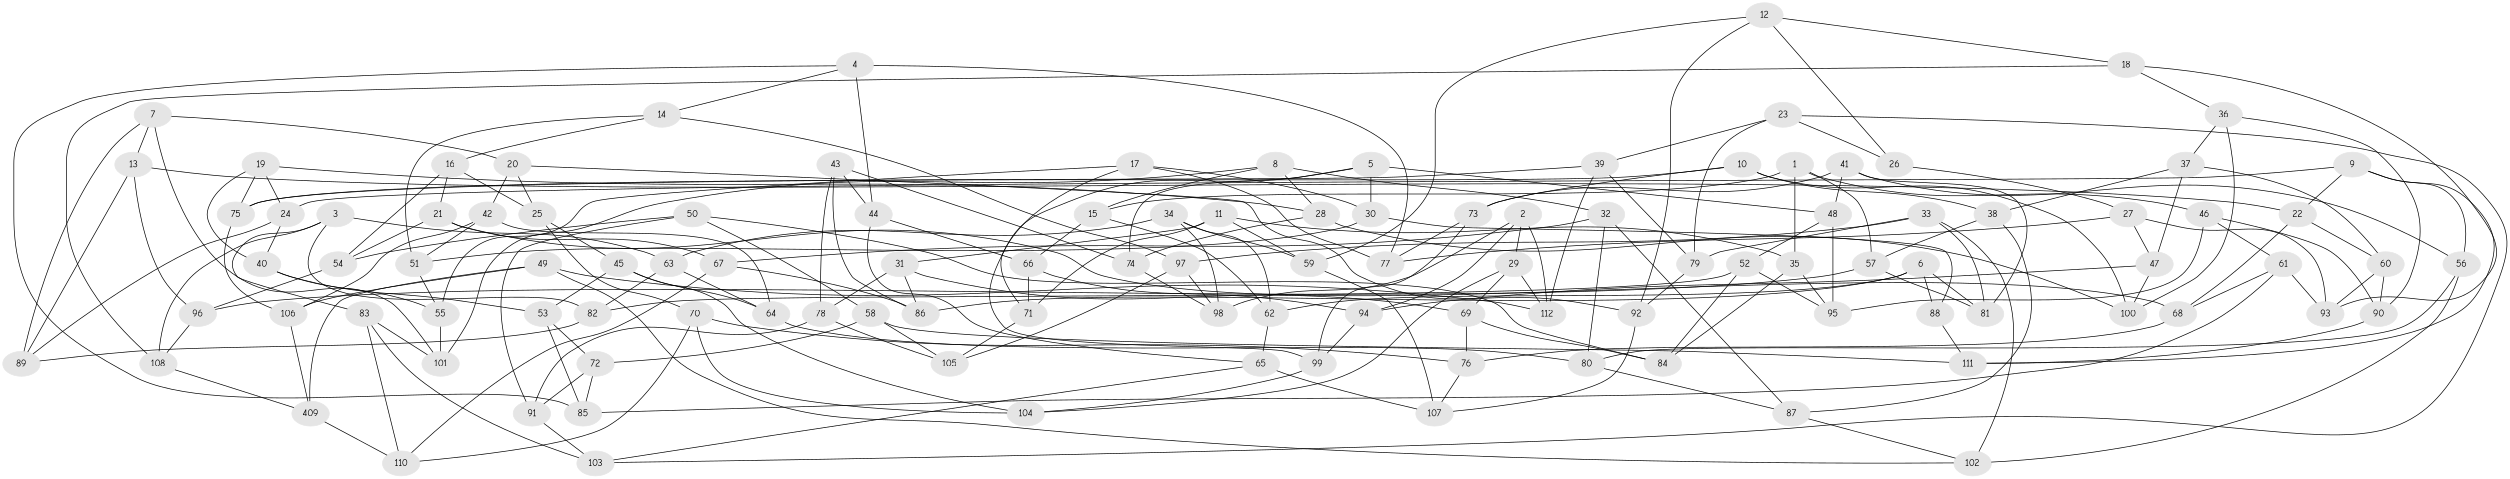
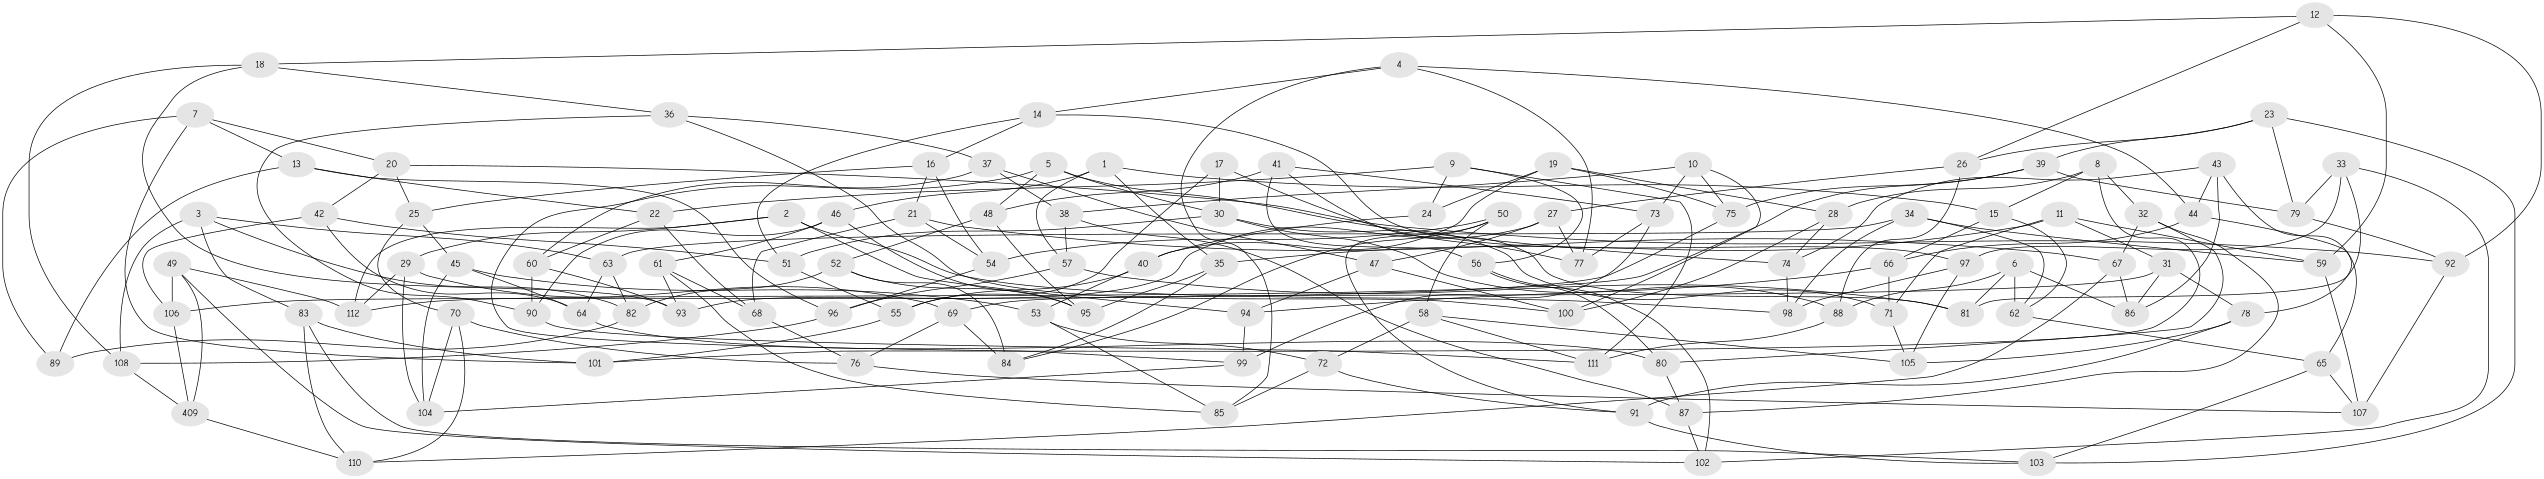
edge "17" -- "71": now "30" -- "71"
edge "26" -- "88": added
edge "24" -- "89": removed
